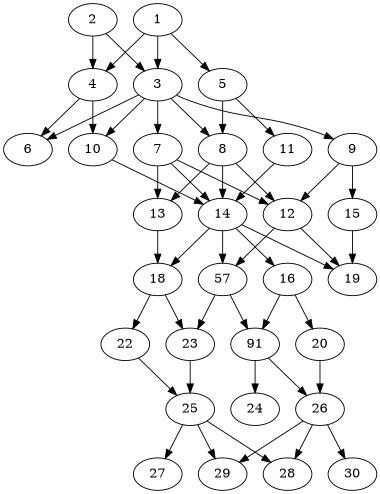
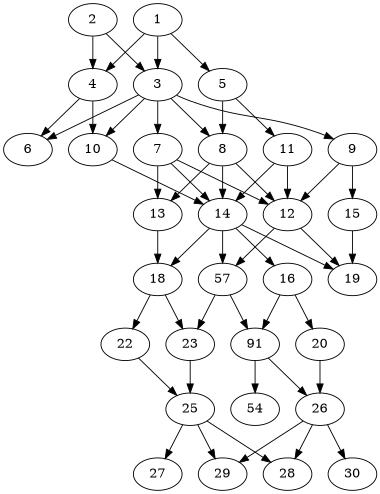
edge "11" -> "12": added
node "24": label "24" -> "54"
